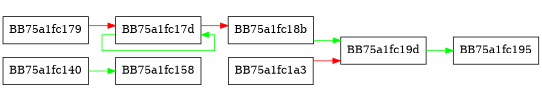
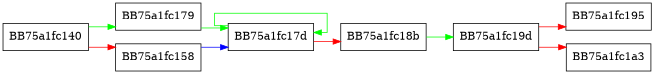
edge "BB75a1fc179" -> "BB75a1fc17d": color red -> green
edge "BB75a1fc140" -> "BB75a1fc179": added
edge "BB75a1fc158" -> "BB75a1fc17d": added
edge "BB75a1fc19d" -> "BB75a1fc195": color green -> red
edge "BB75a1fc1a3" -> "BB75a1fc19d": reversed
edge "BB75a1fc140" -> "BB75a1fc158": color green -> red
